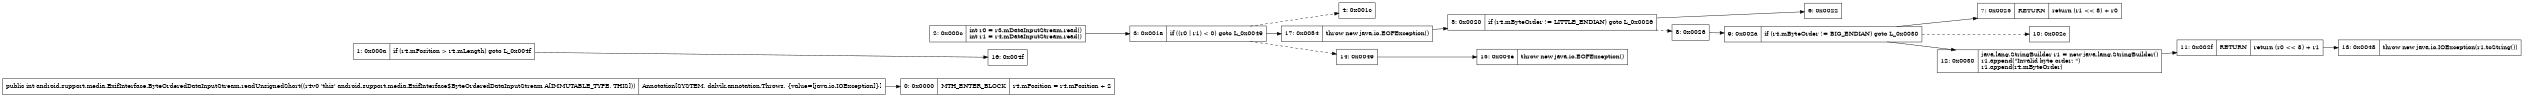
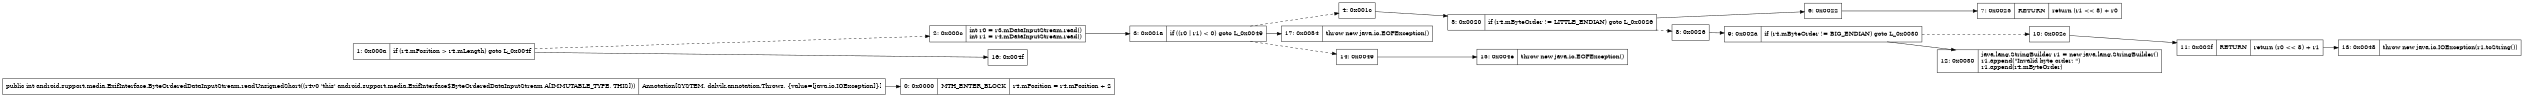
edge "9: 0x002a" -> "7: 0x0025": now "6: 0x0022" -> "7: 0x0025"
edge "17: 0x0054" -> "5: 0x0020": now "4: 0x001c" -> "5: 0x0020"
edge "1: 0x000a" -> "2: 0x000c": added
edge "12: 0x0030" -> "11: 0x002f": now "10: 0x002c" -> "11: 0x002f"
